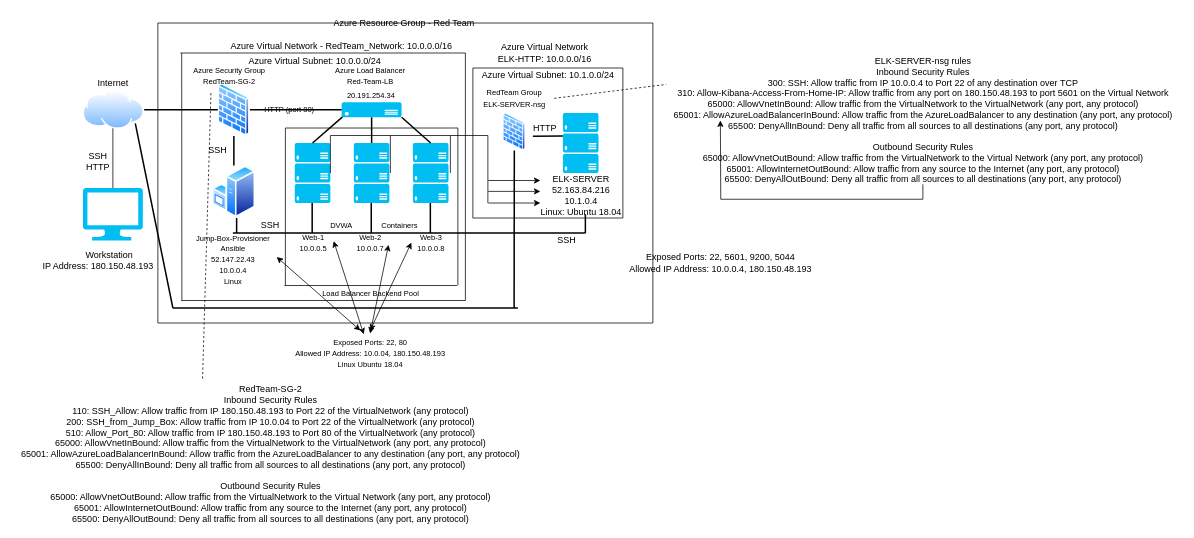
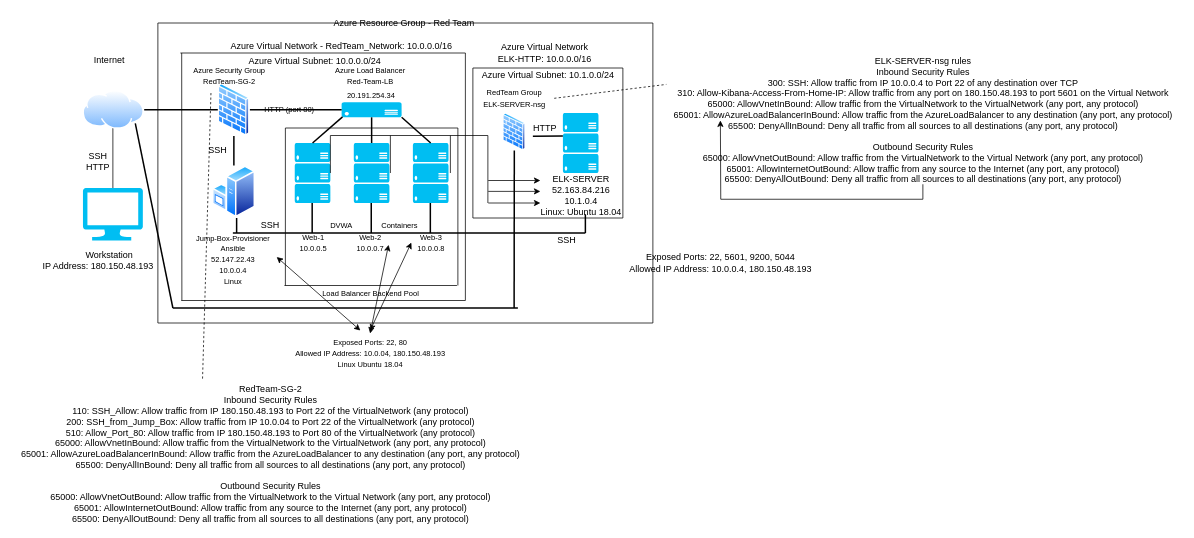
node "Internet": moved (113, 83) -> (109, 60)
edge "Web-1 10.0.0.5" -- "Exposed Ports: 22, 80 Allowed IP Address: 10.0.04, 180.150.48.193 Linux Ubuntu 18.04": removed
